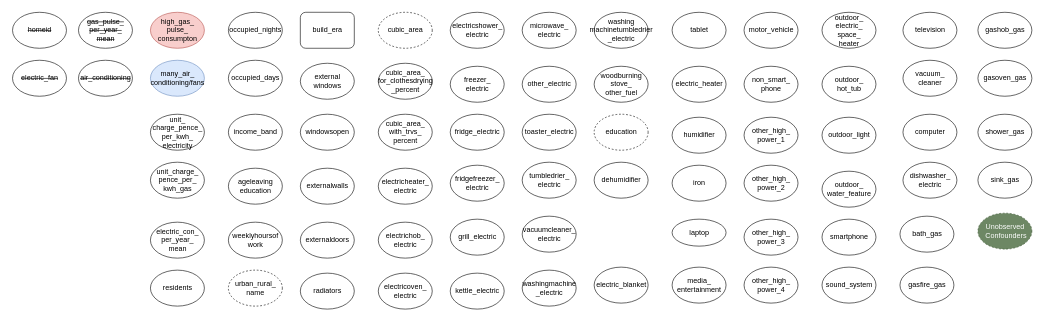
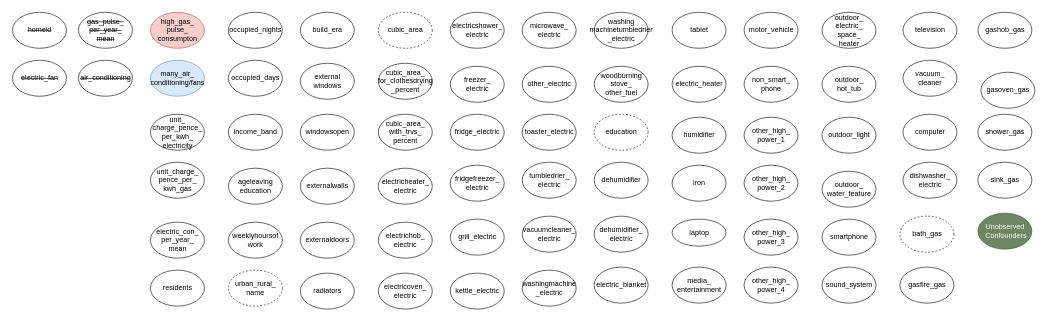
node "build_era": shape rounded rectangle -> ellipse
node "gasoven_gas": moved (1005, 78) -> (1008, 90)
node "Unobserved Confounders": style dashed -> solid
node "dehumidifier_ electric": added
node "bath_gas": style solid -> dashed
